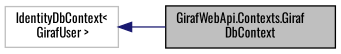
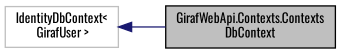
node "GirafWebApi.Contexts.Giraf DbContext": label "GirafWebApi.Contexts.Giraf DbContext" -> "GirafWebApi.Contexts.Contexts DbContext"
